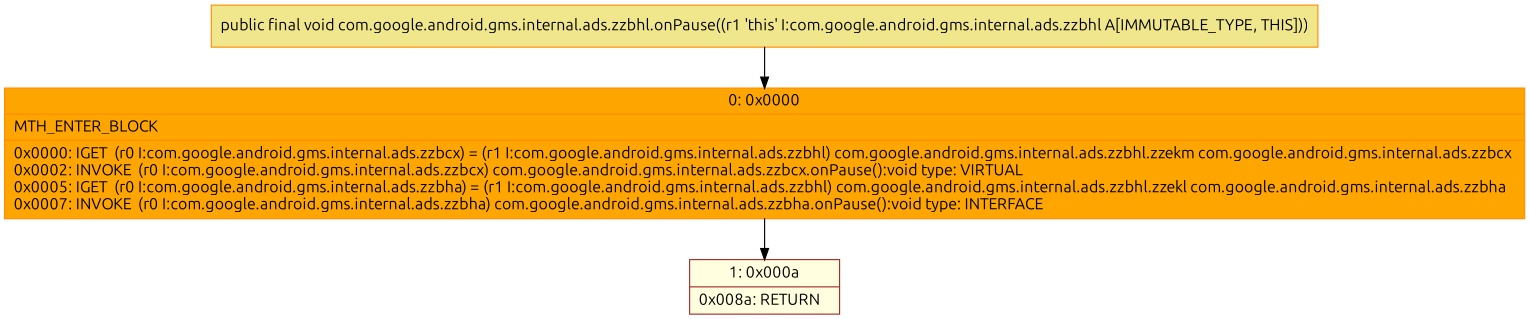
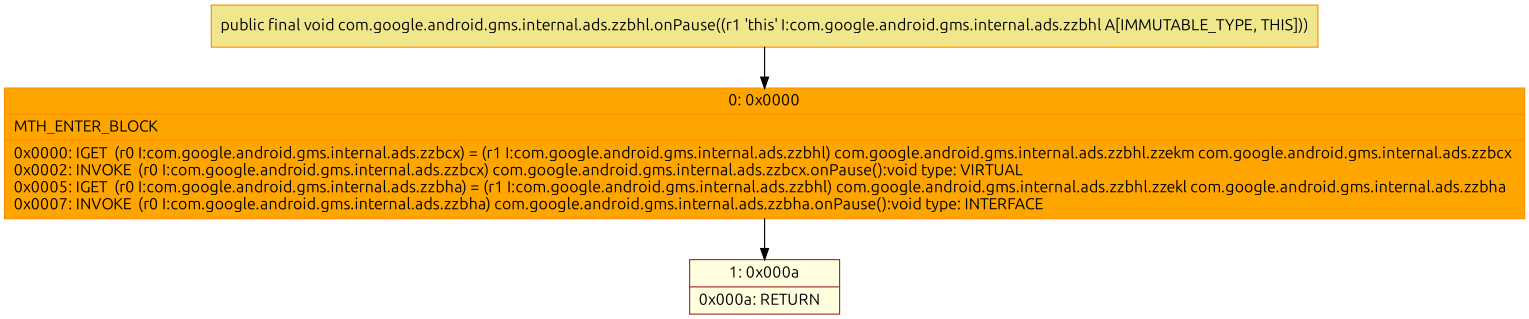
node "1: 0x000a": text "0x008a: RETURN" -> "0x000a: RETURN"
